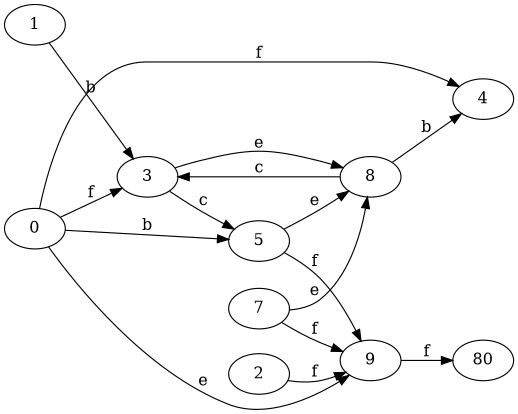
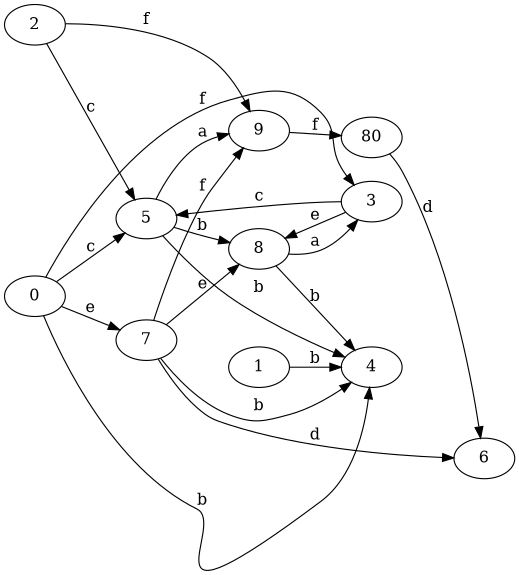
edge "0" -> "4": label "f" -> "b"
edge "1" -> "3": now "1" -> "4"
edge "2" -> "5": added, label "c"
edge "8" -> "3": label "c" -> "a"
edge "5" -> "8": label "e" -> "b"
edge "0" -> "5": label "b" -> "c"
edge "5" -> "9": label "f" -> "a"
edge "5" -> "4": added, label "b"
edge "0" -> "9": now "0" -> "7"
edge "7" -> "4": added, label "b"
node "6": added
